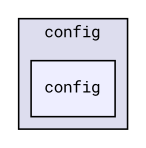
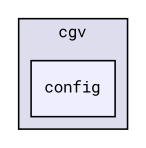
cluster "config": label "config" -> "cgv"
